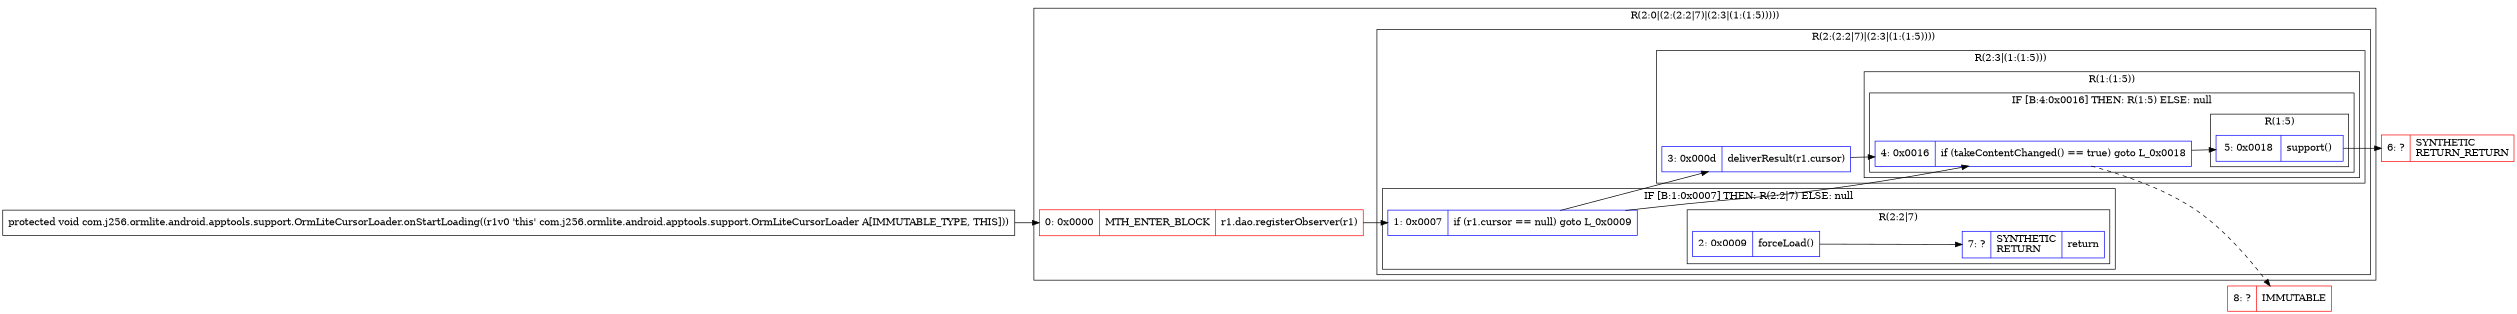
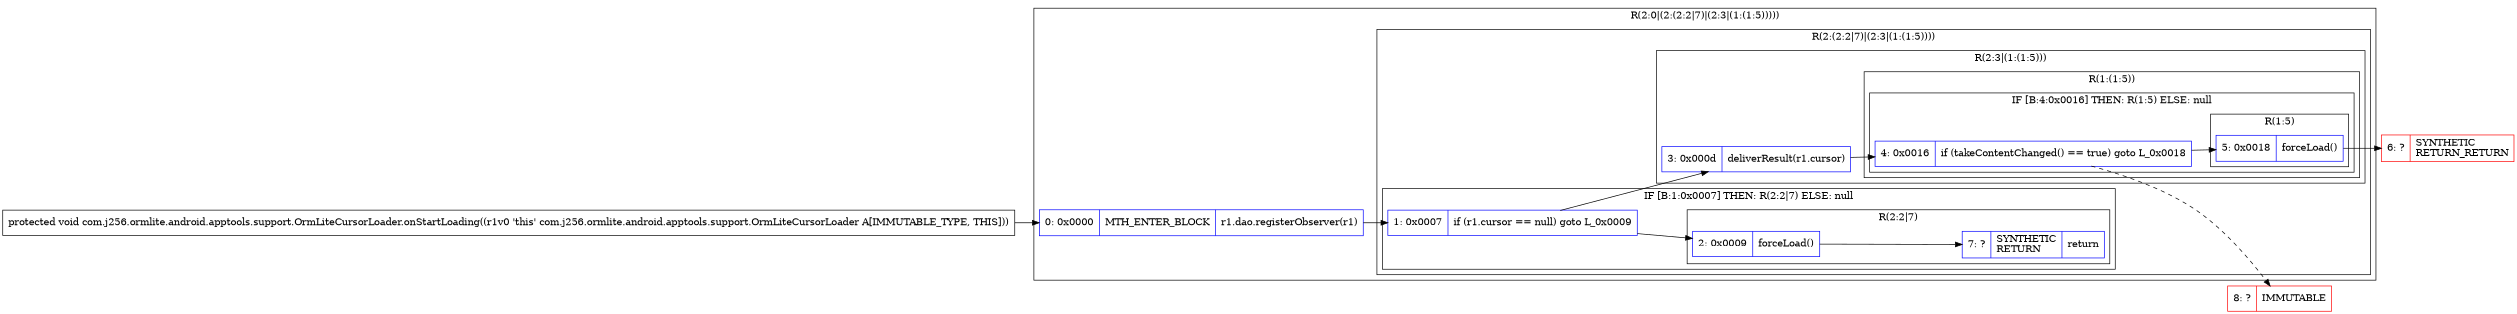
node "5: 0x0018": text "support()" -> "forceLoad()"
edge "1: 0x0007" -> "4: 0x0016": now "1: 0x0007" -> "2: 0x0009"
node "0: 0x0000": color red -> blue
